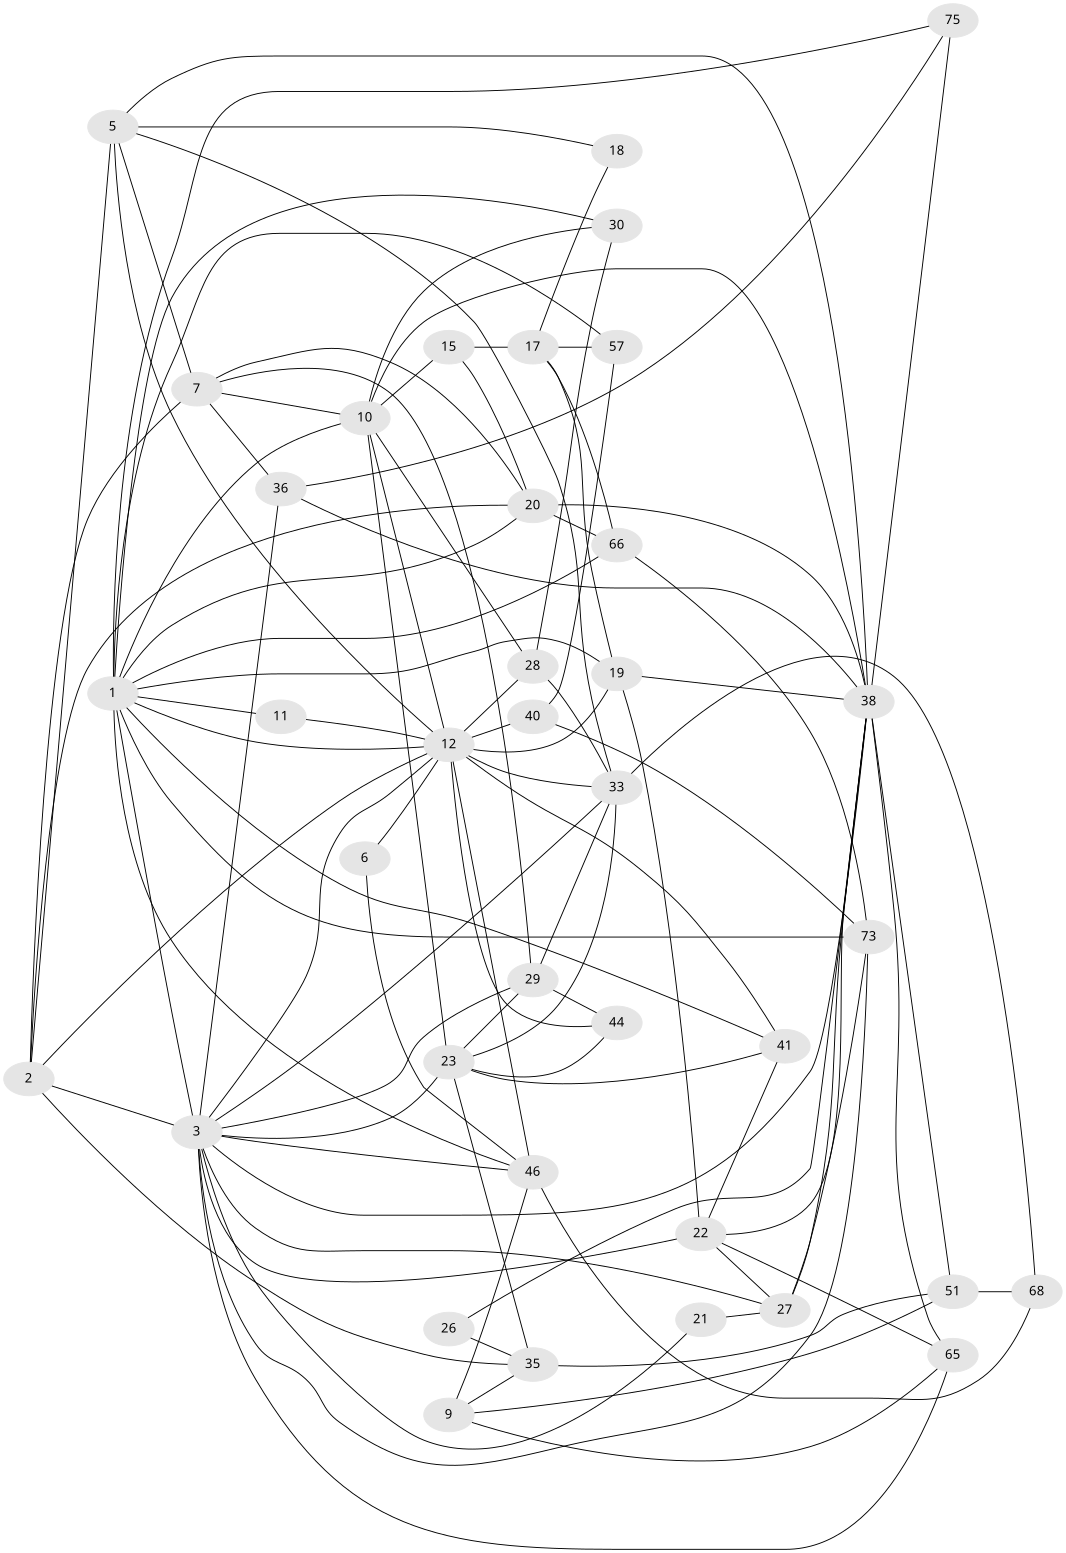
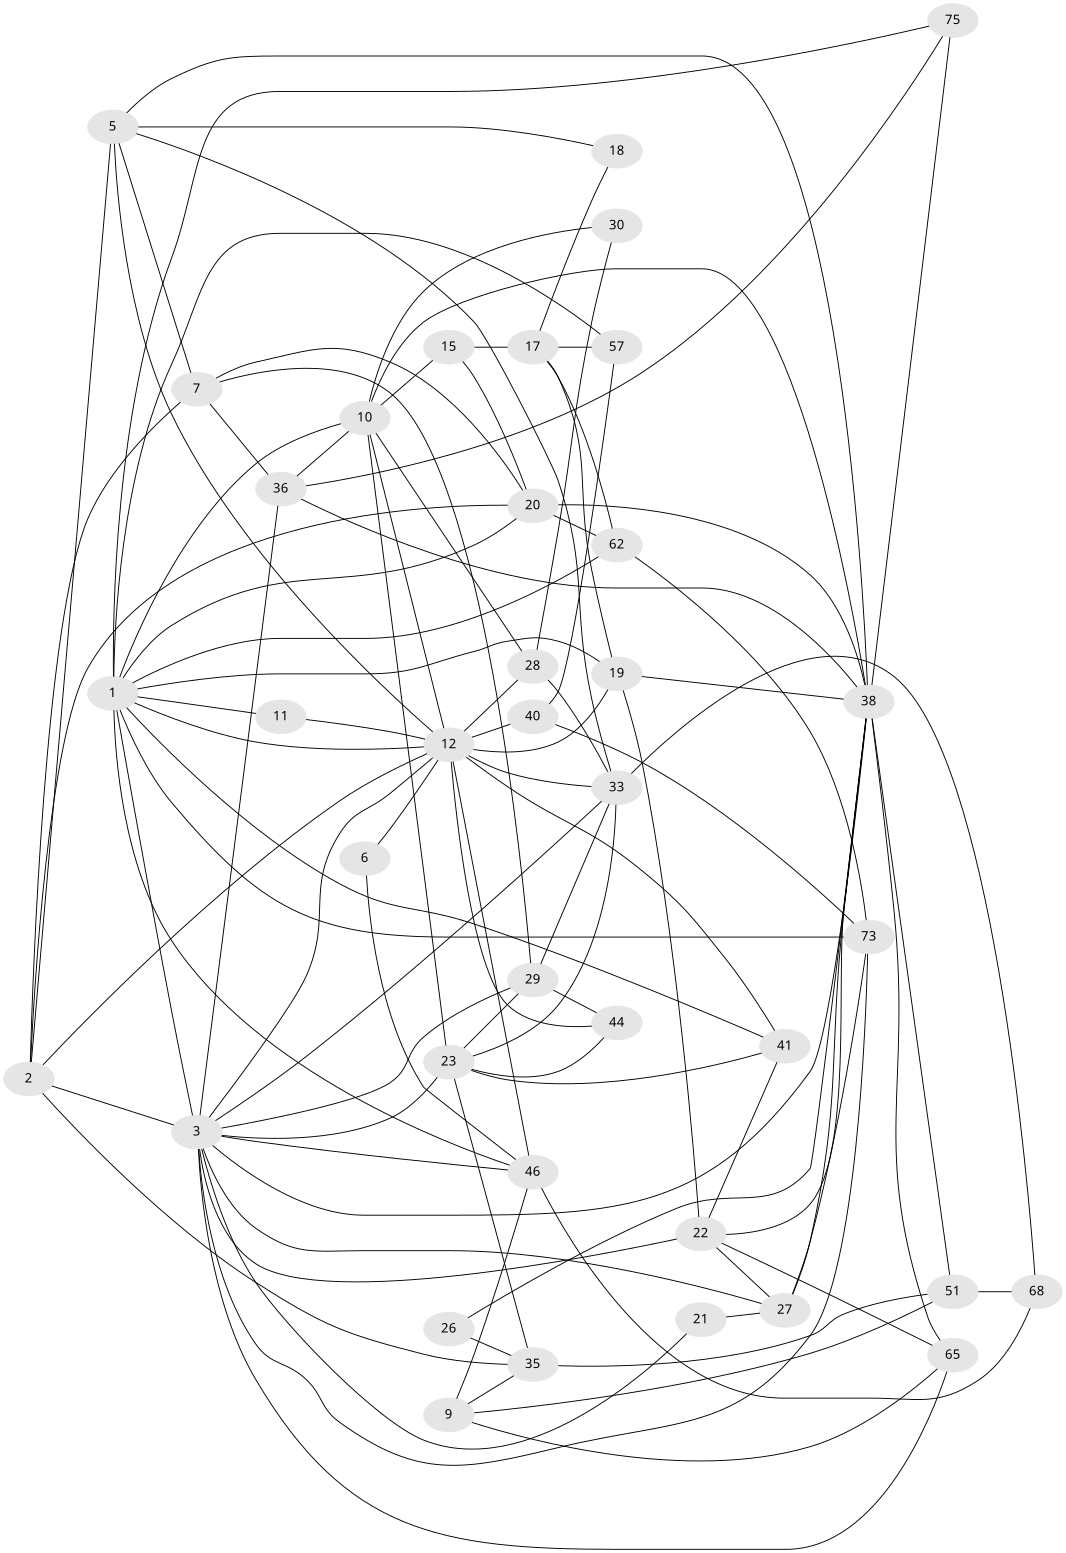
edge "30" -- "1": removed
edge "7" -- "10": now "36" -- "10"
node "66": label "66" -> "62"
